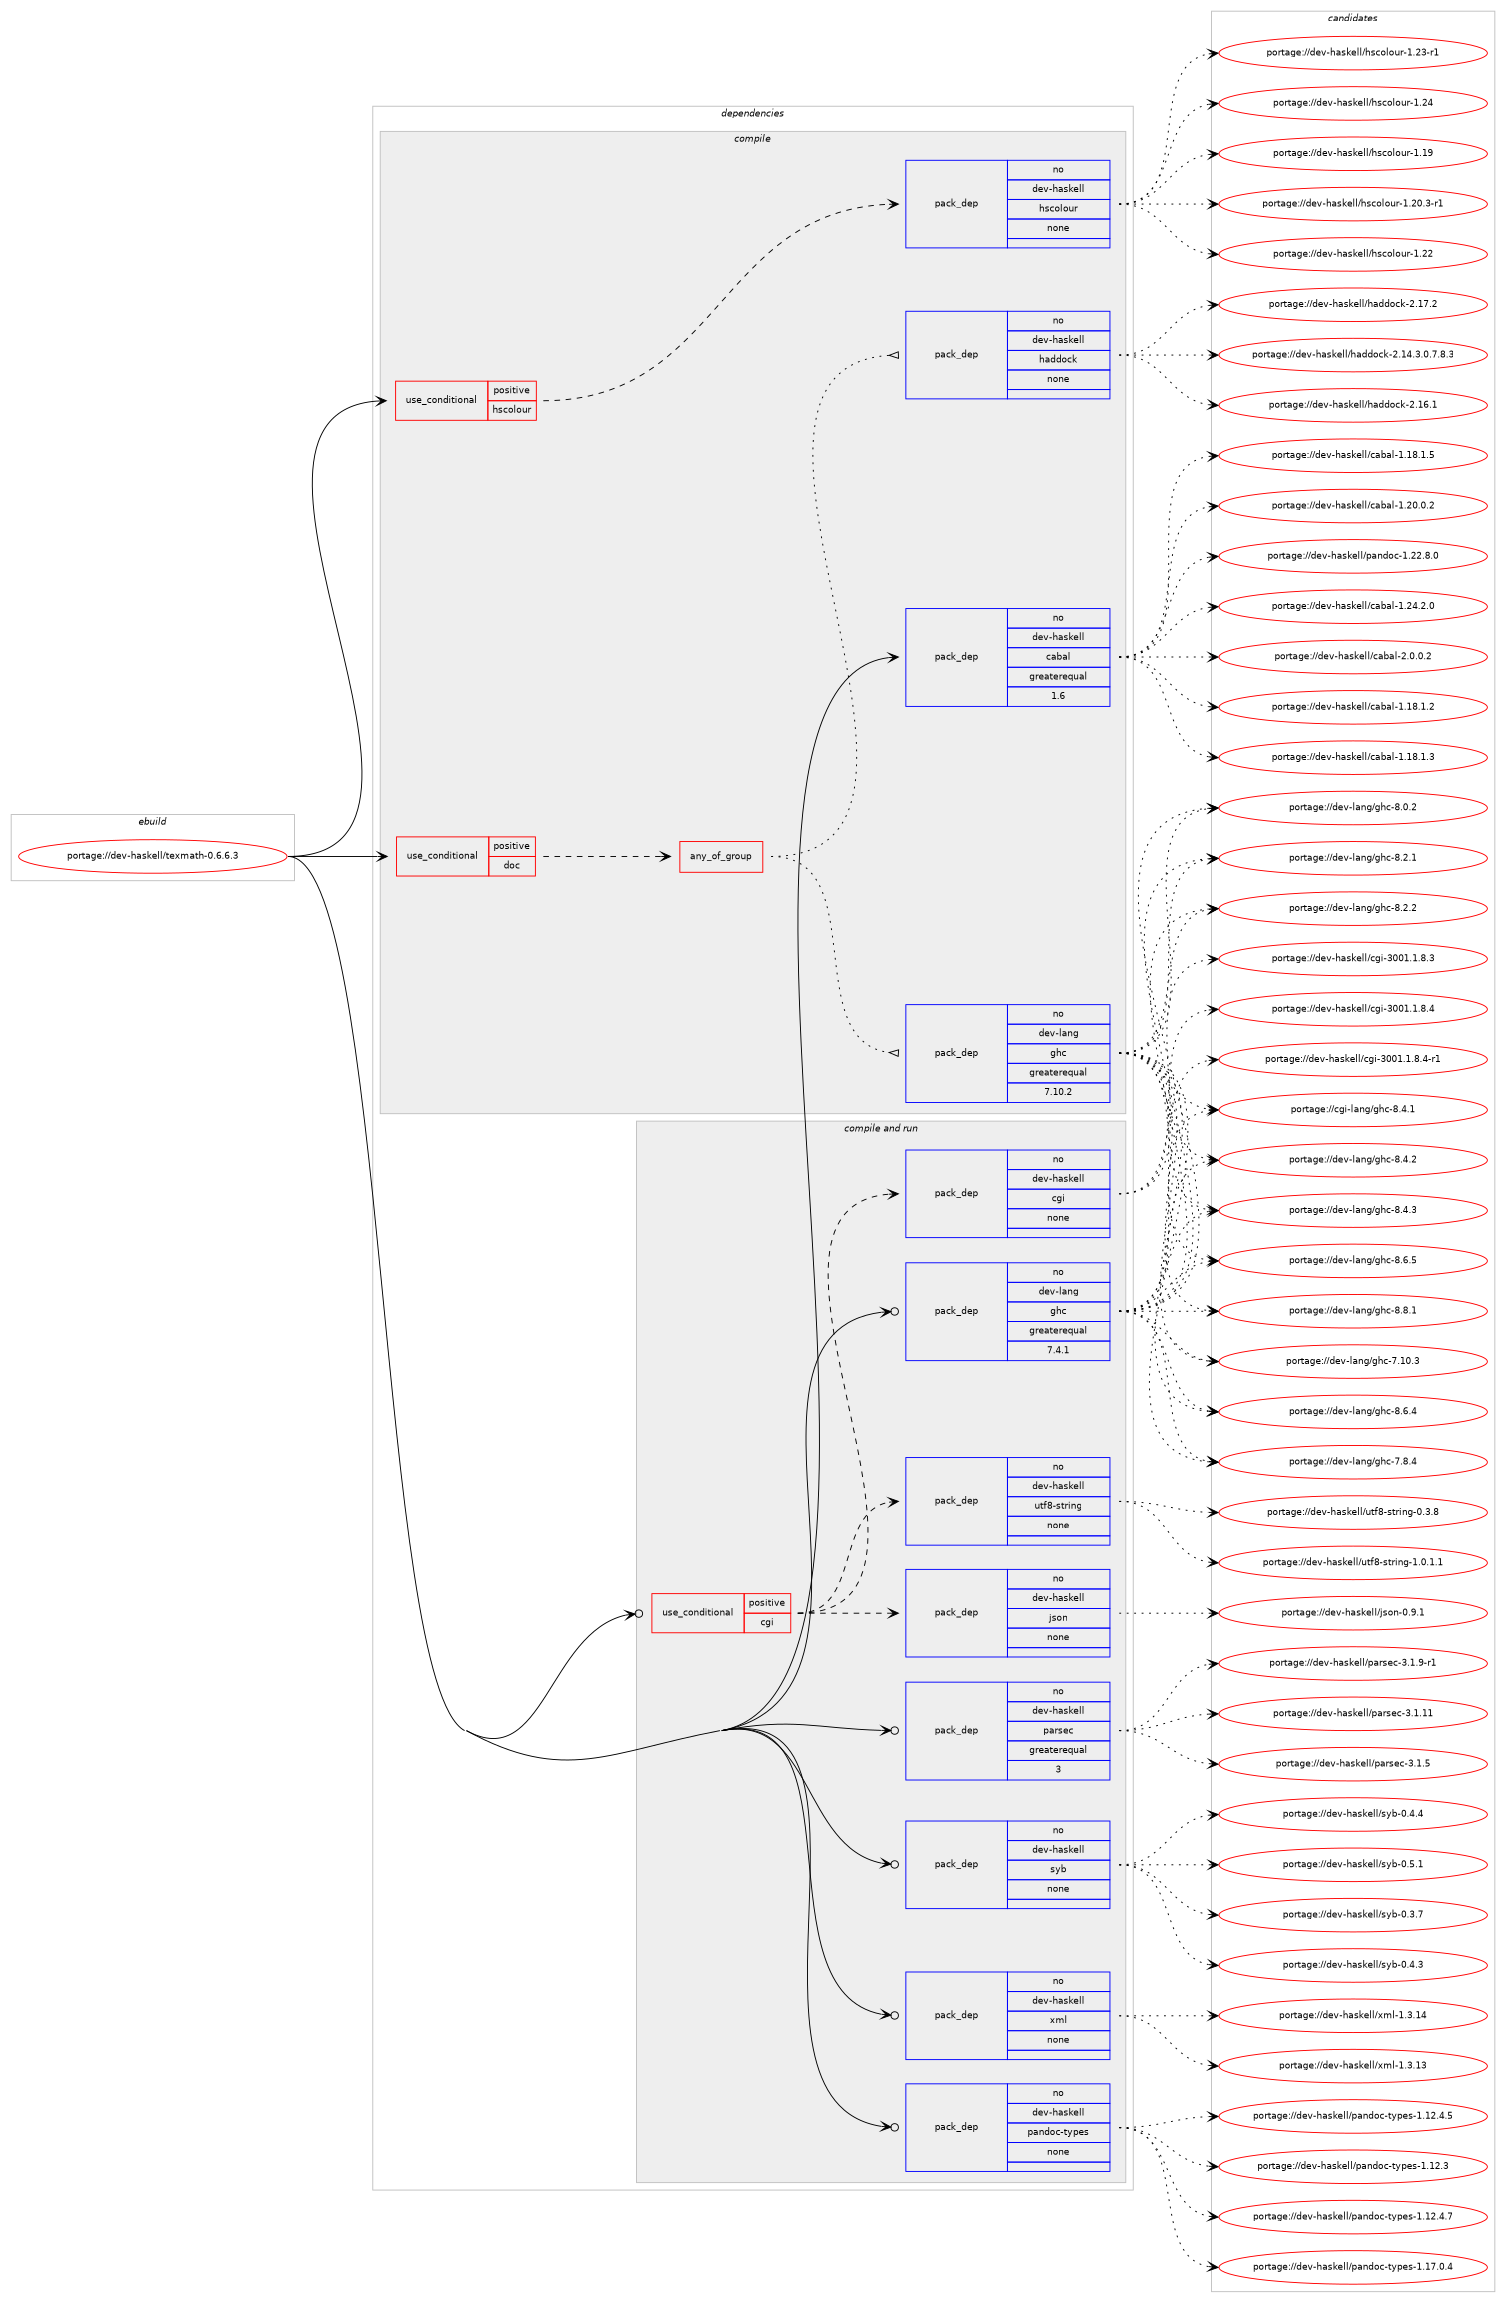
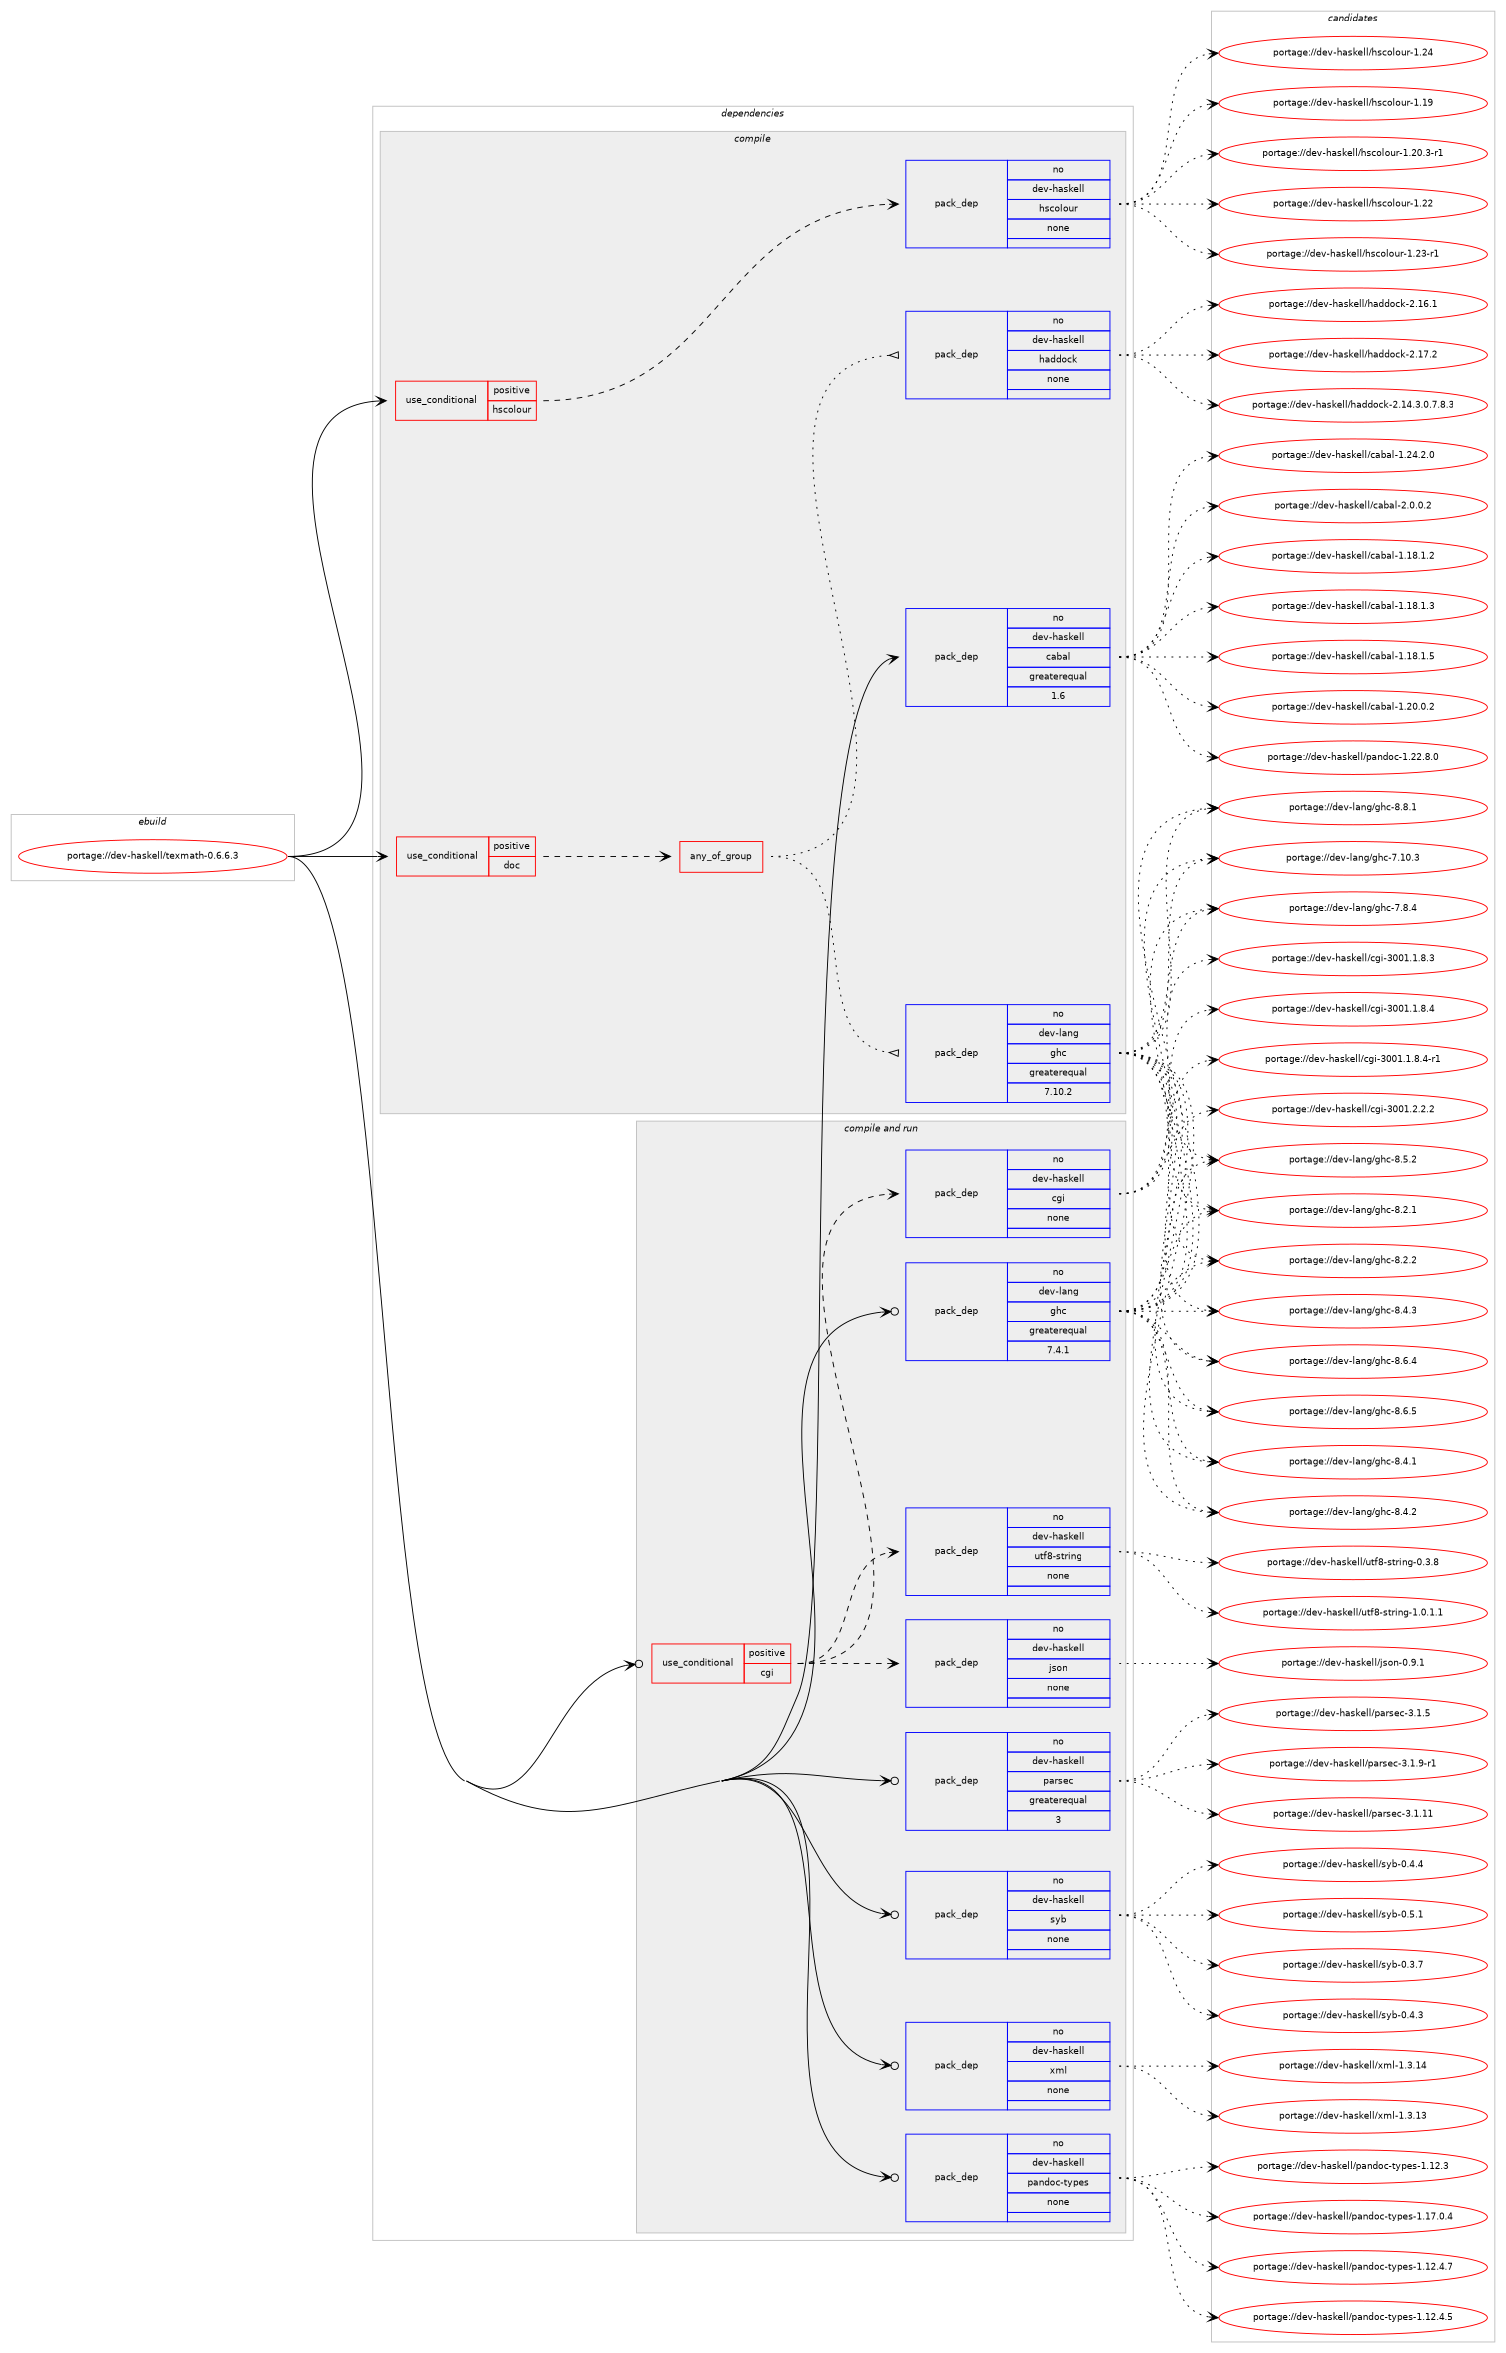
node "portage://dev-lang/ghc-8.0.2": label "portage://dev-lang/ghc-8.0.2" -> "portage://dev-lang/ghc-8.5.2"
node "portage://dev-haskell/cgi-3001.2.2.2": added
node "portage://cgi-lang/ghc-8.4.1": label "portage://cgi-lang/ghc-8.4.1" -> "portage://dev-lang/ghc-8.4.1"
